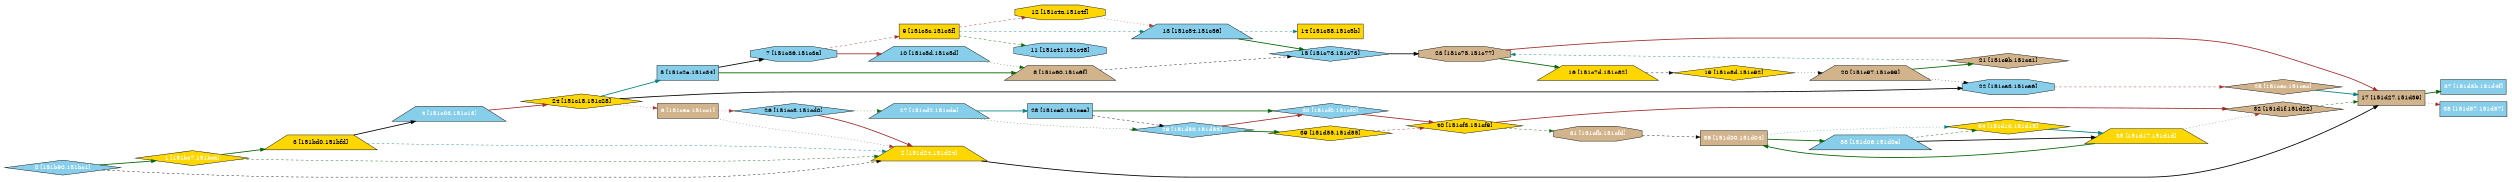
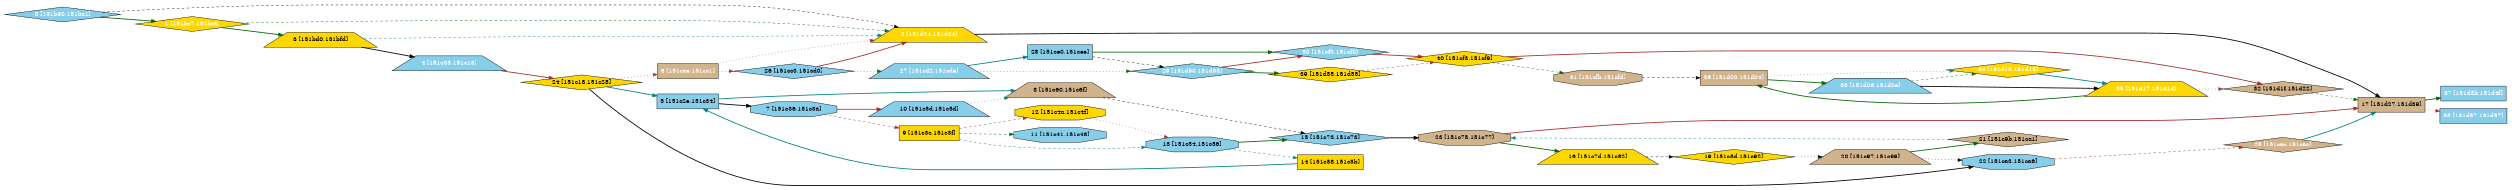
node "13 [151c54,151c56]": shape trapezium -> octagon
edge "10 [151c5d,151c5d]" -> "8 [151c60,151c6f]": color darkgreen -> teal
edge "5 [151c2e,151c34]" -> "8 [151c60,151c6f]": color darkgreen -> teal
edge "14 [151c58,151c5b]" -> "5 [151c2e,151c34]": added
